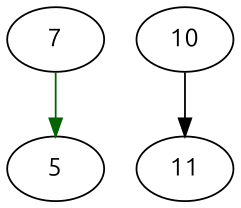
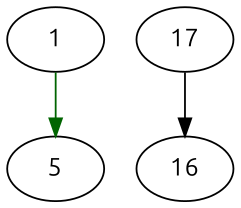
node "7": label "7" -> "1"
node "10": label "10" -> "17"
node "11": label "11" -> "16"
